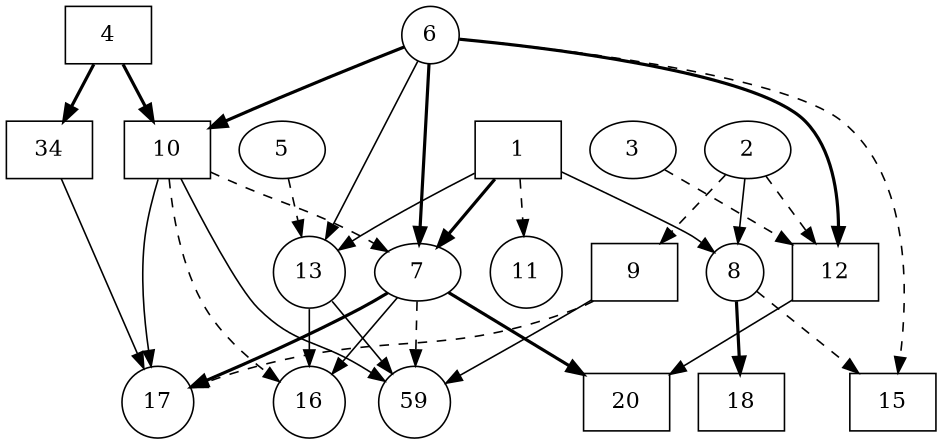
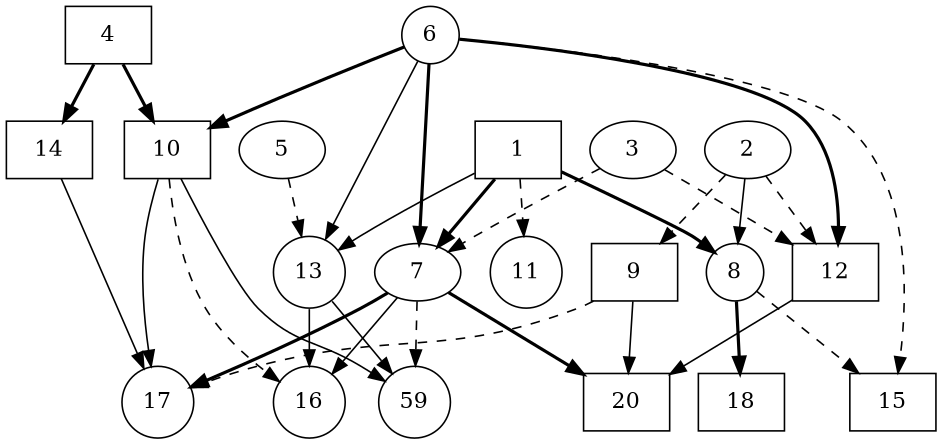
node "34": label "34" -> "14"
edge "10" -> "7": now "3" -> "7"
edge "1" -> "8": style solid -> bold
edge "9" -> "59": now "9" -> "20"
